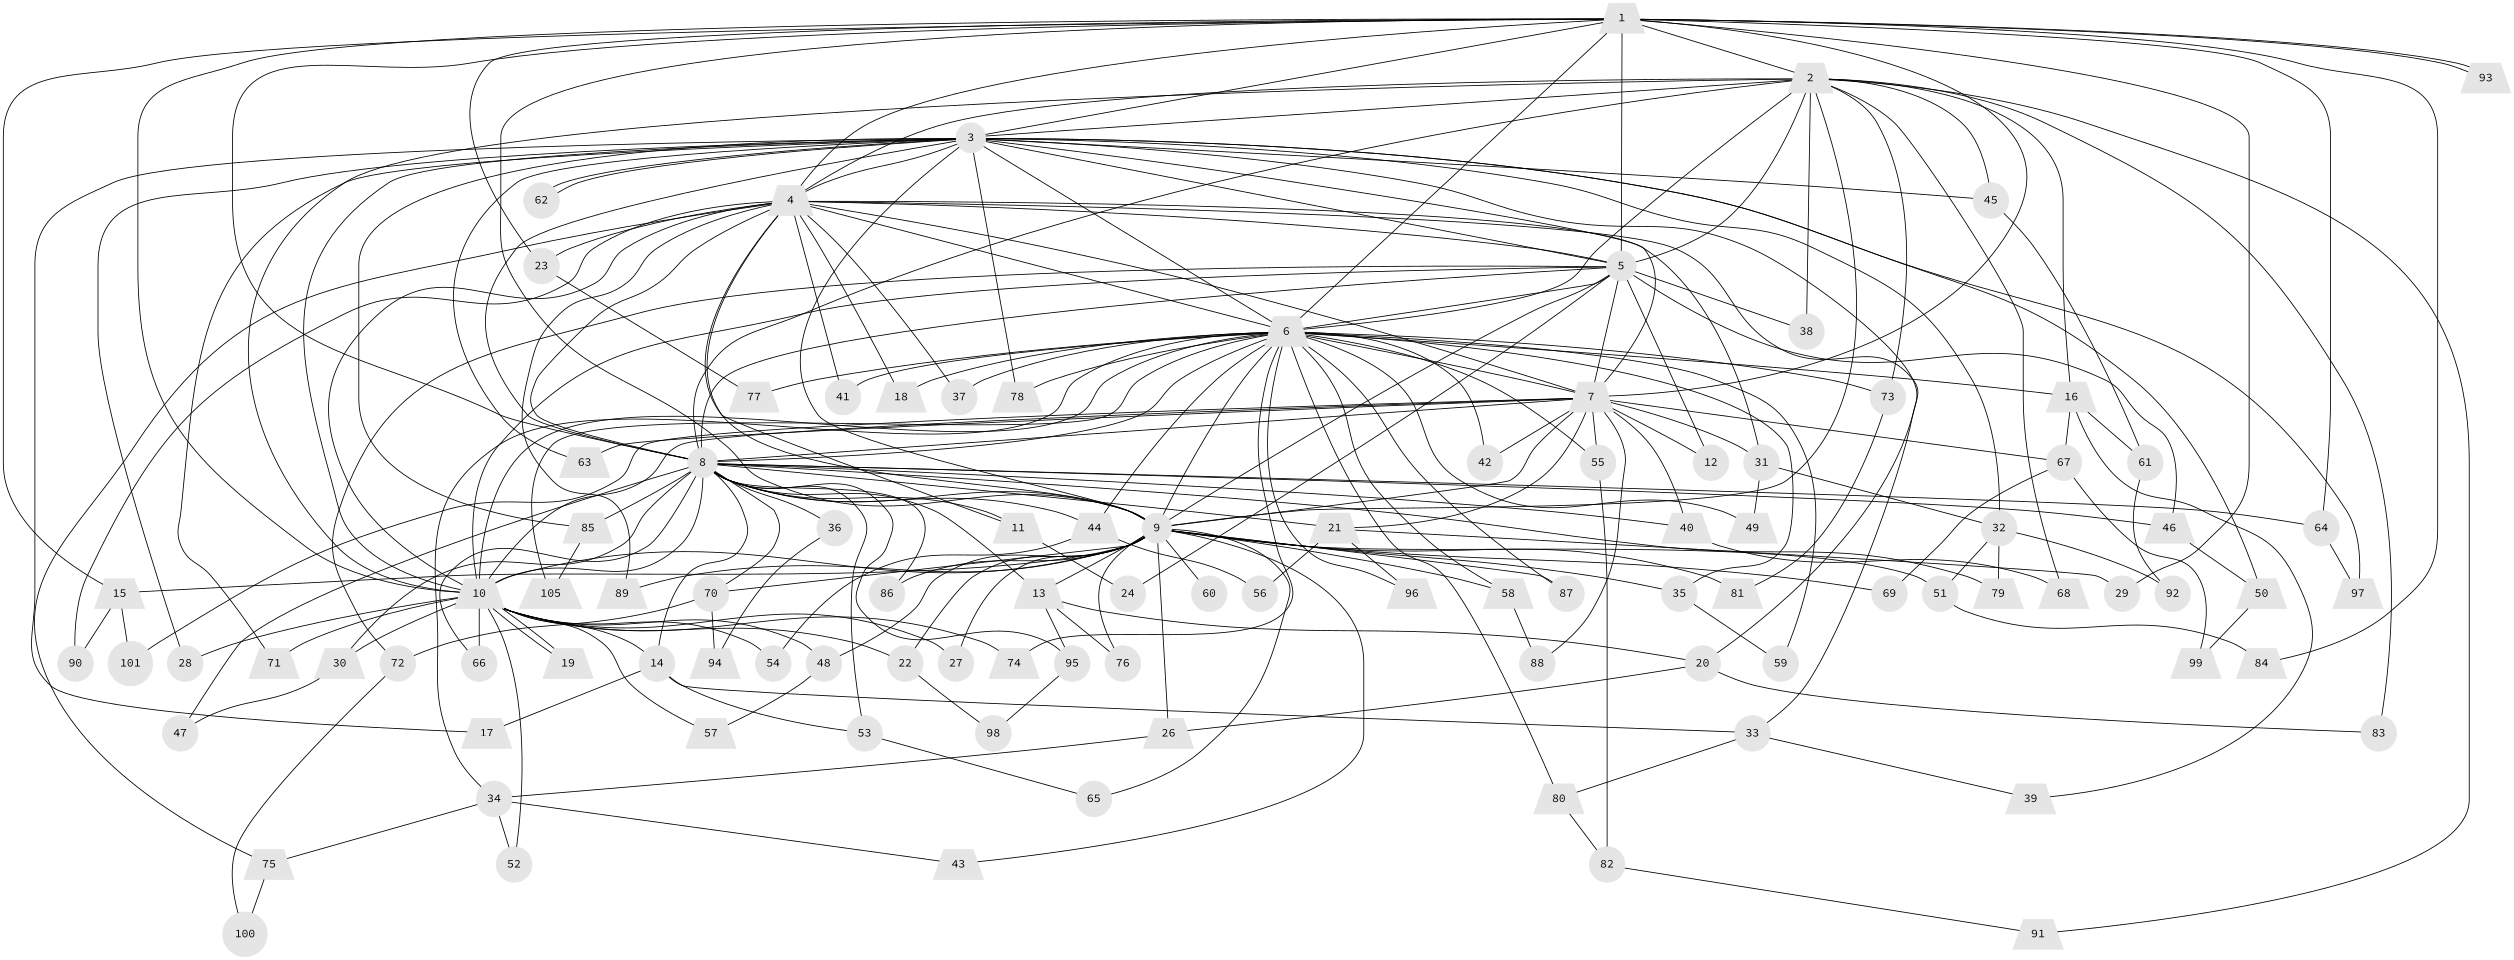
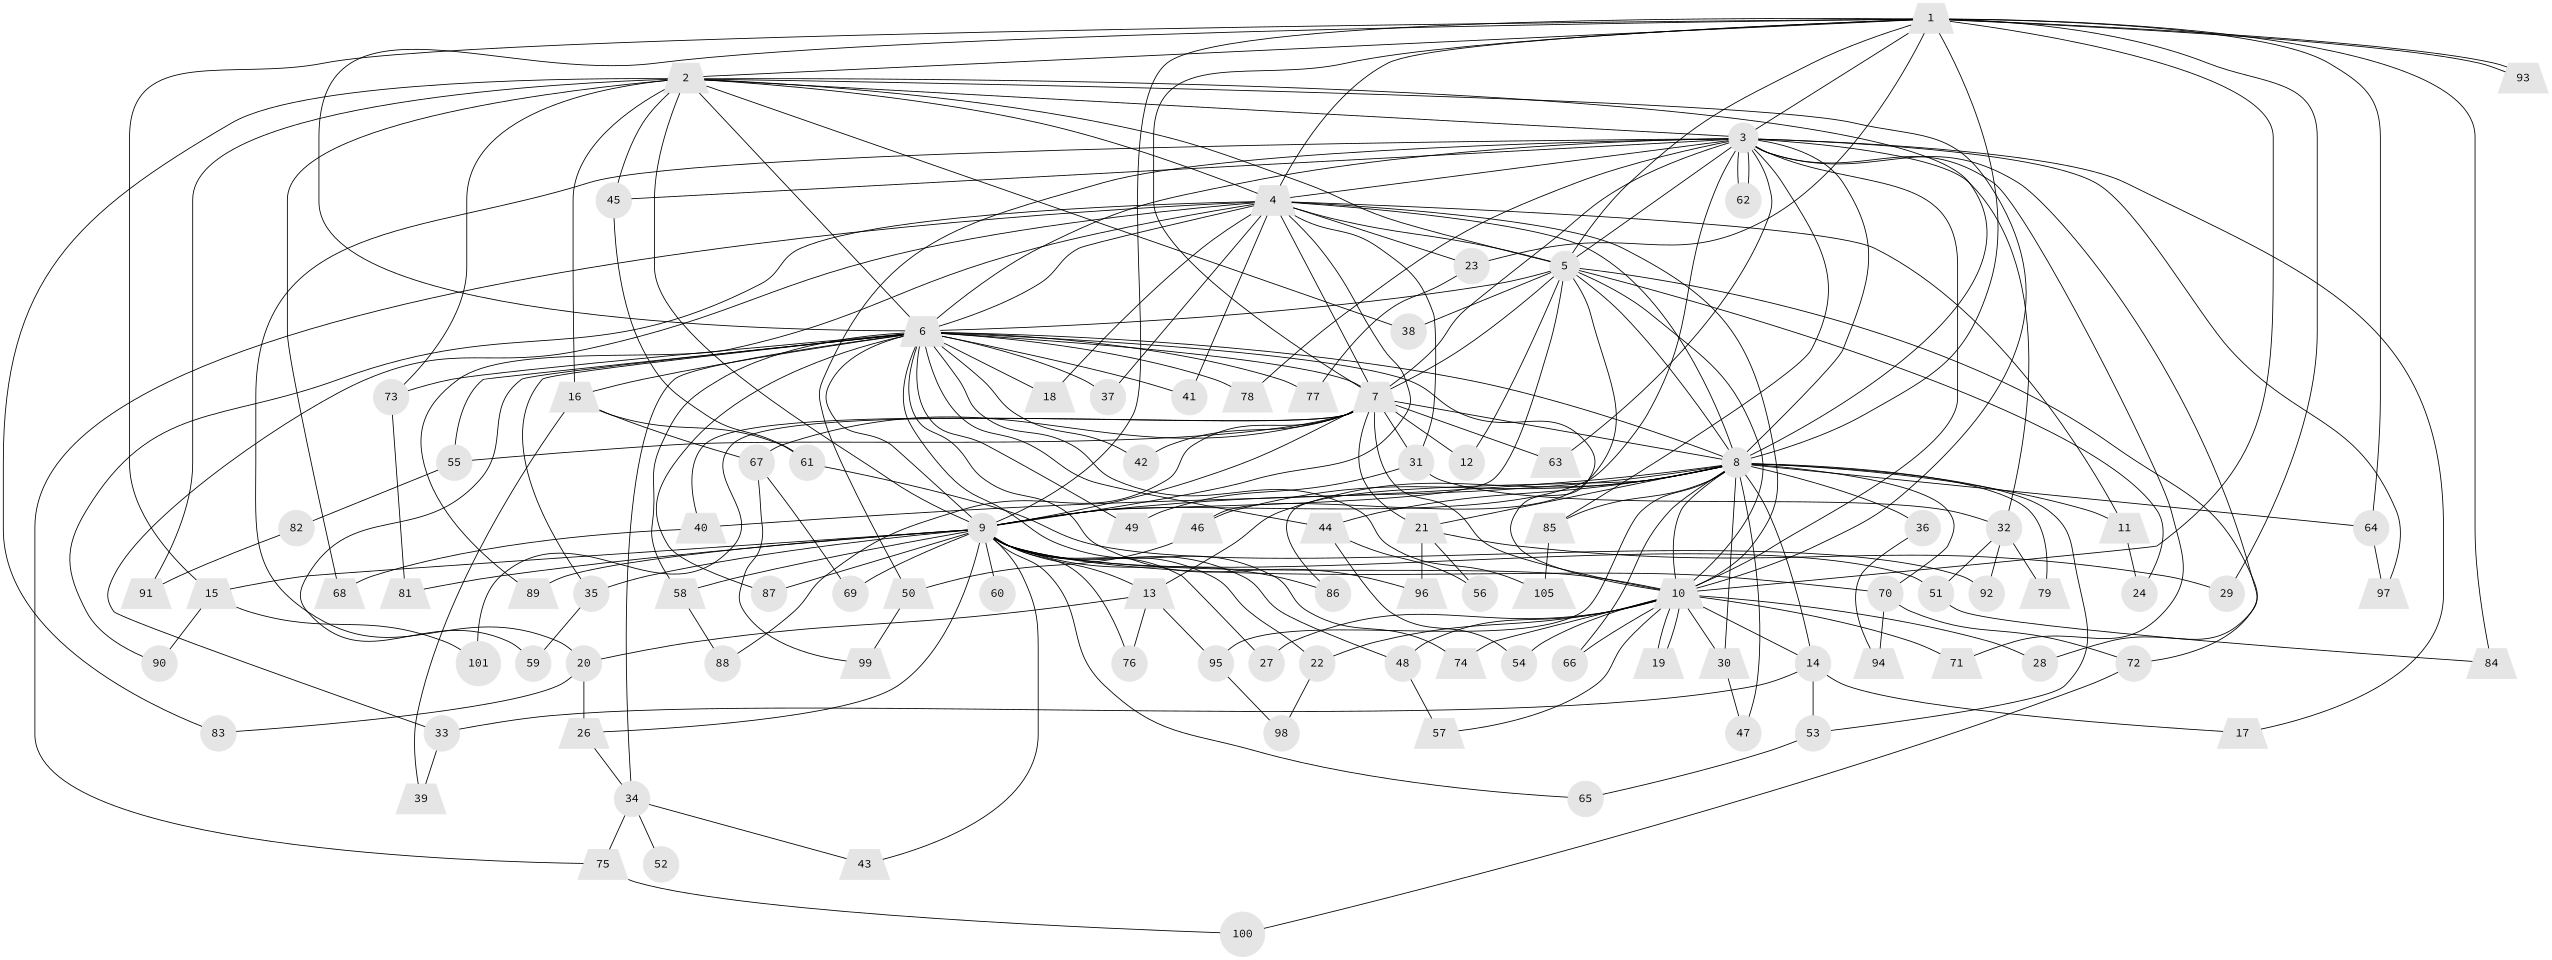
edge "10" -- "52": removed
node "80": removed
